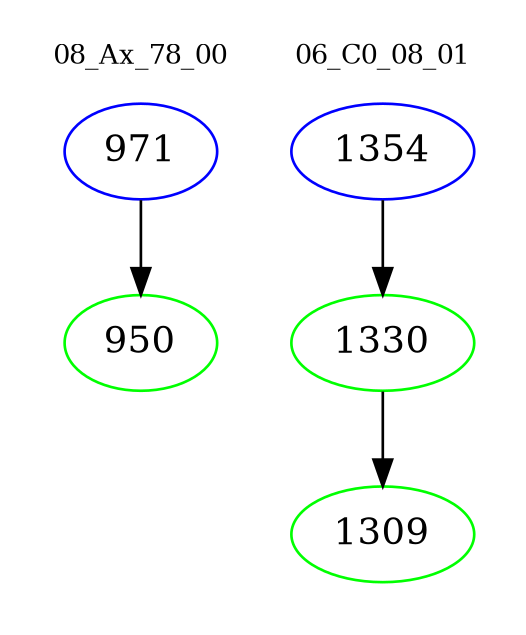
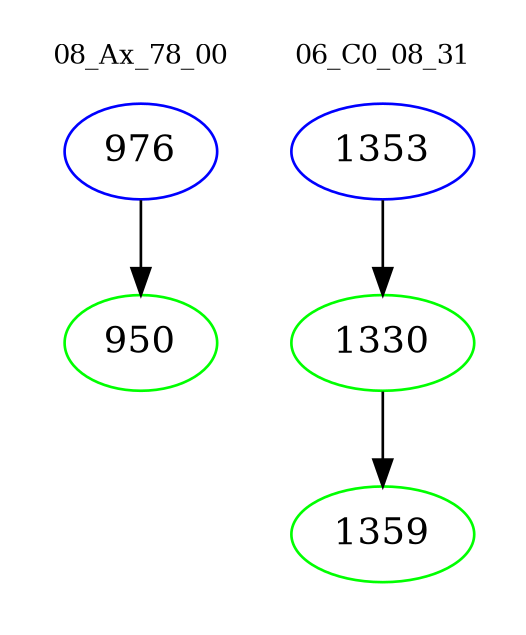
cluster "06_C0_08_01": label "06_C0_08_01" -> "06_C0_08_31"
node "971": label "971" -> "976"
node "1354": label "1354" -> "1353"
node "1309": label "1309" -> "1359"
